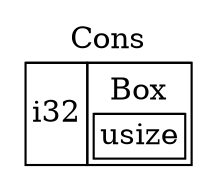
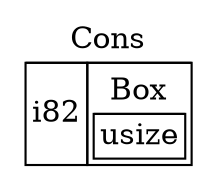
node "Cons": text "i32" -> "i82"
